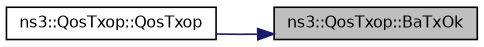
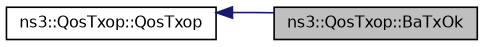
edge "ns3::QosTxop::QosTxop" -> "ns3::QosTxop::BaTxOk": reversed
